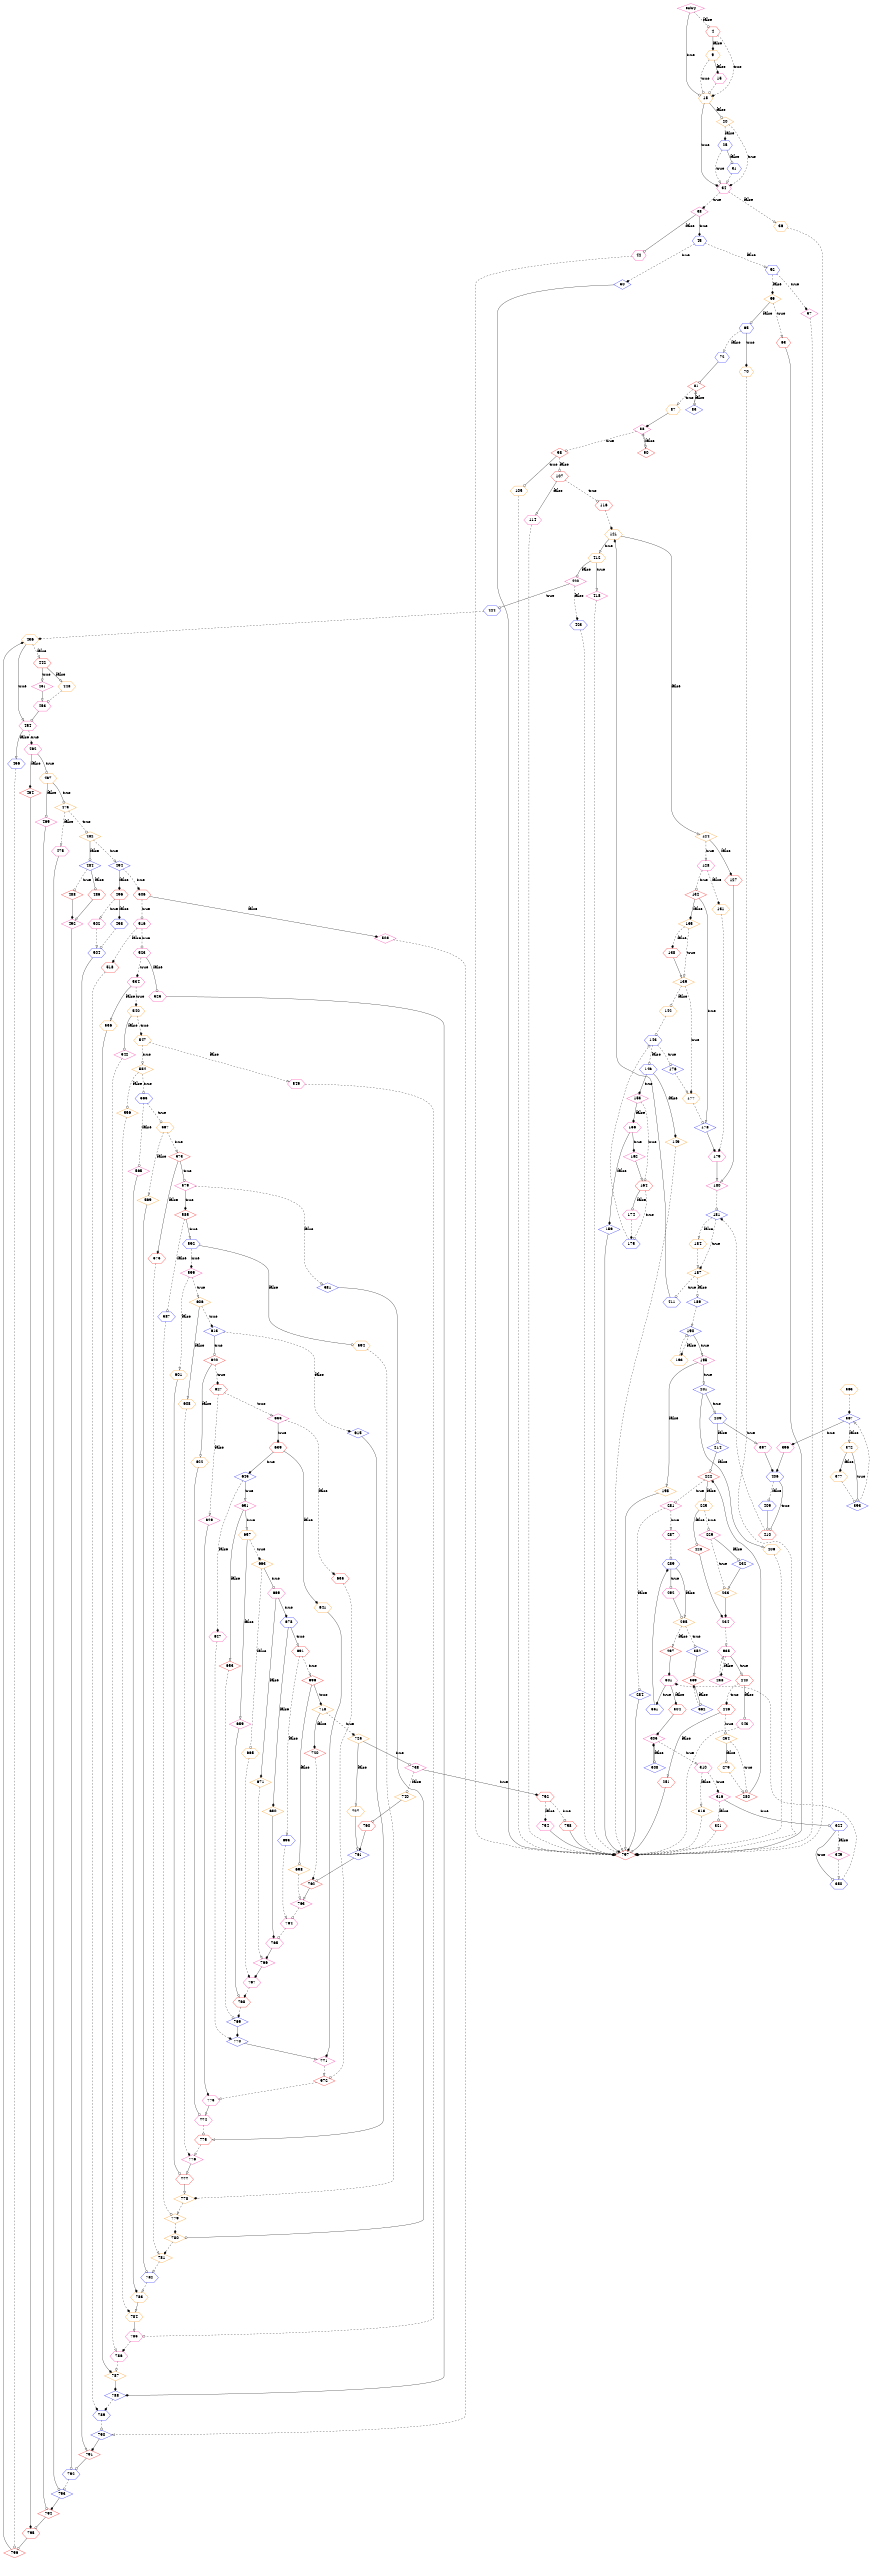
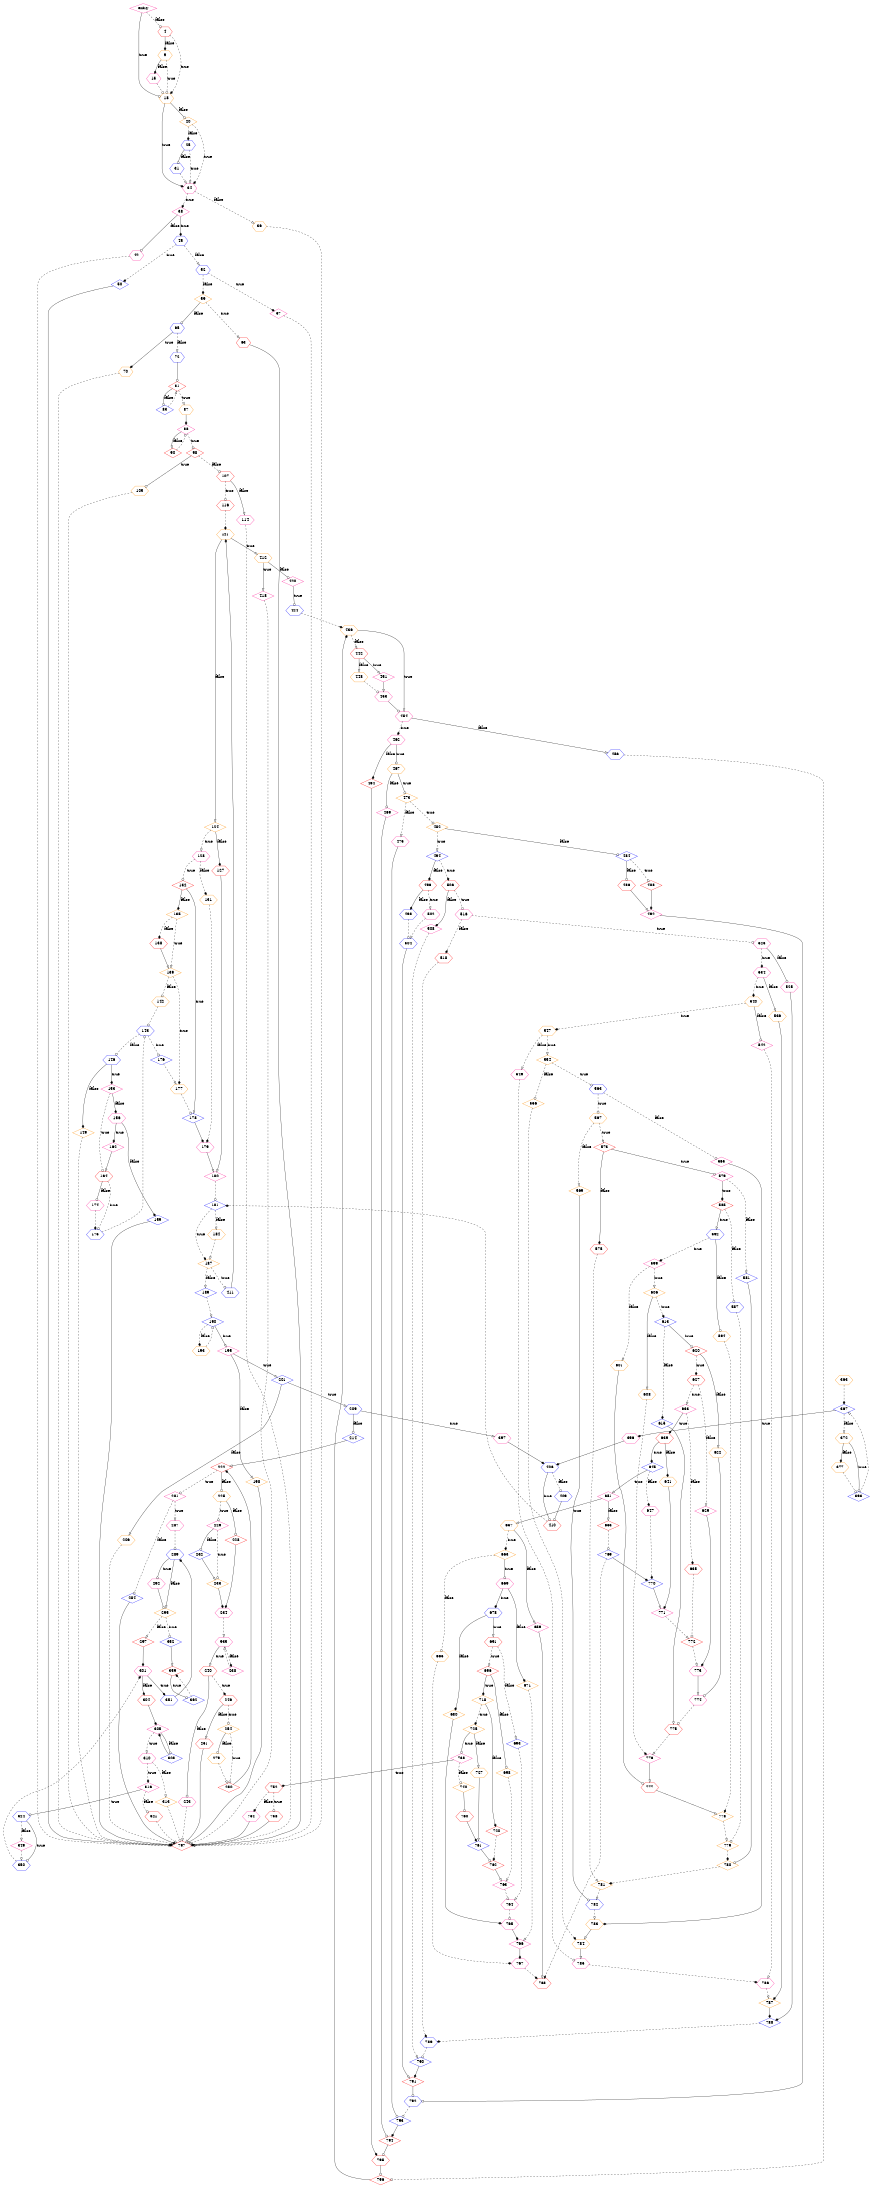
node "423": removed
edge "359" -> "362": label "false" -> "true"
node "693": shape hexagon -> diamond
edge "768" -> "769": reversed
node "972": label "972" -> "772"
